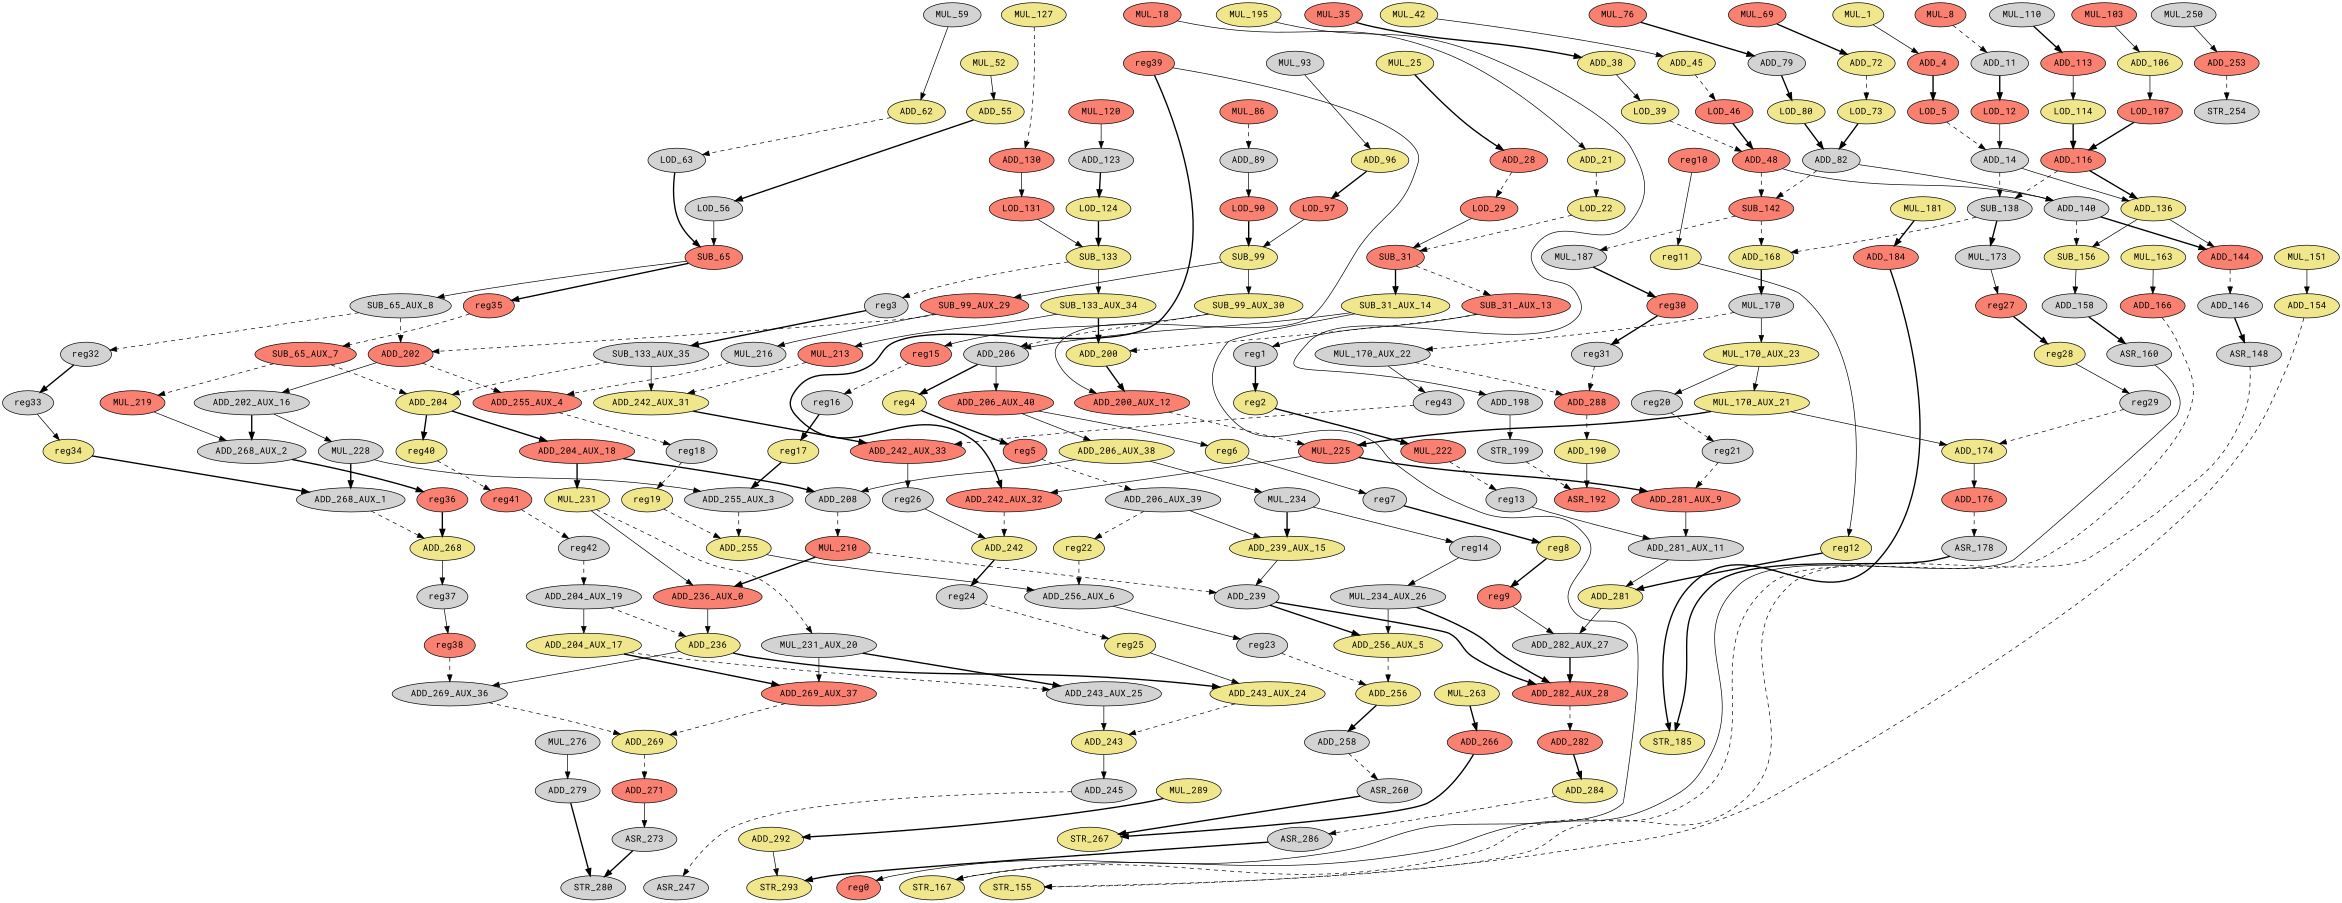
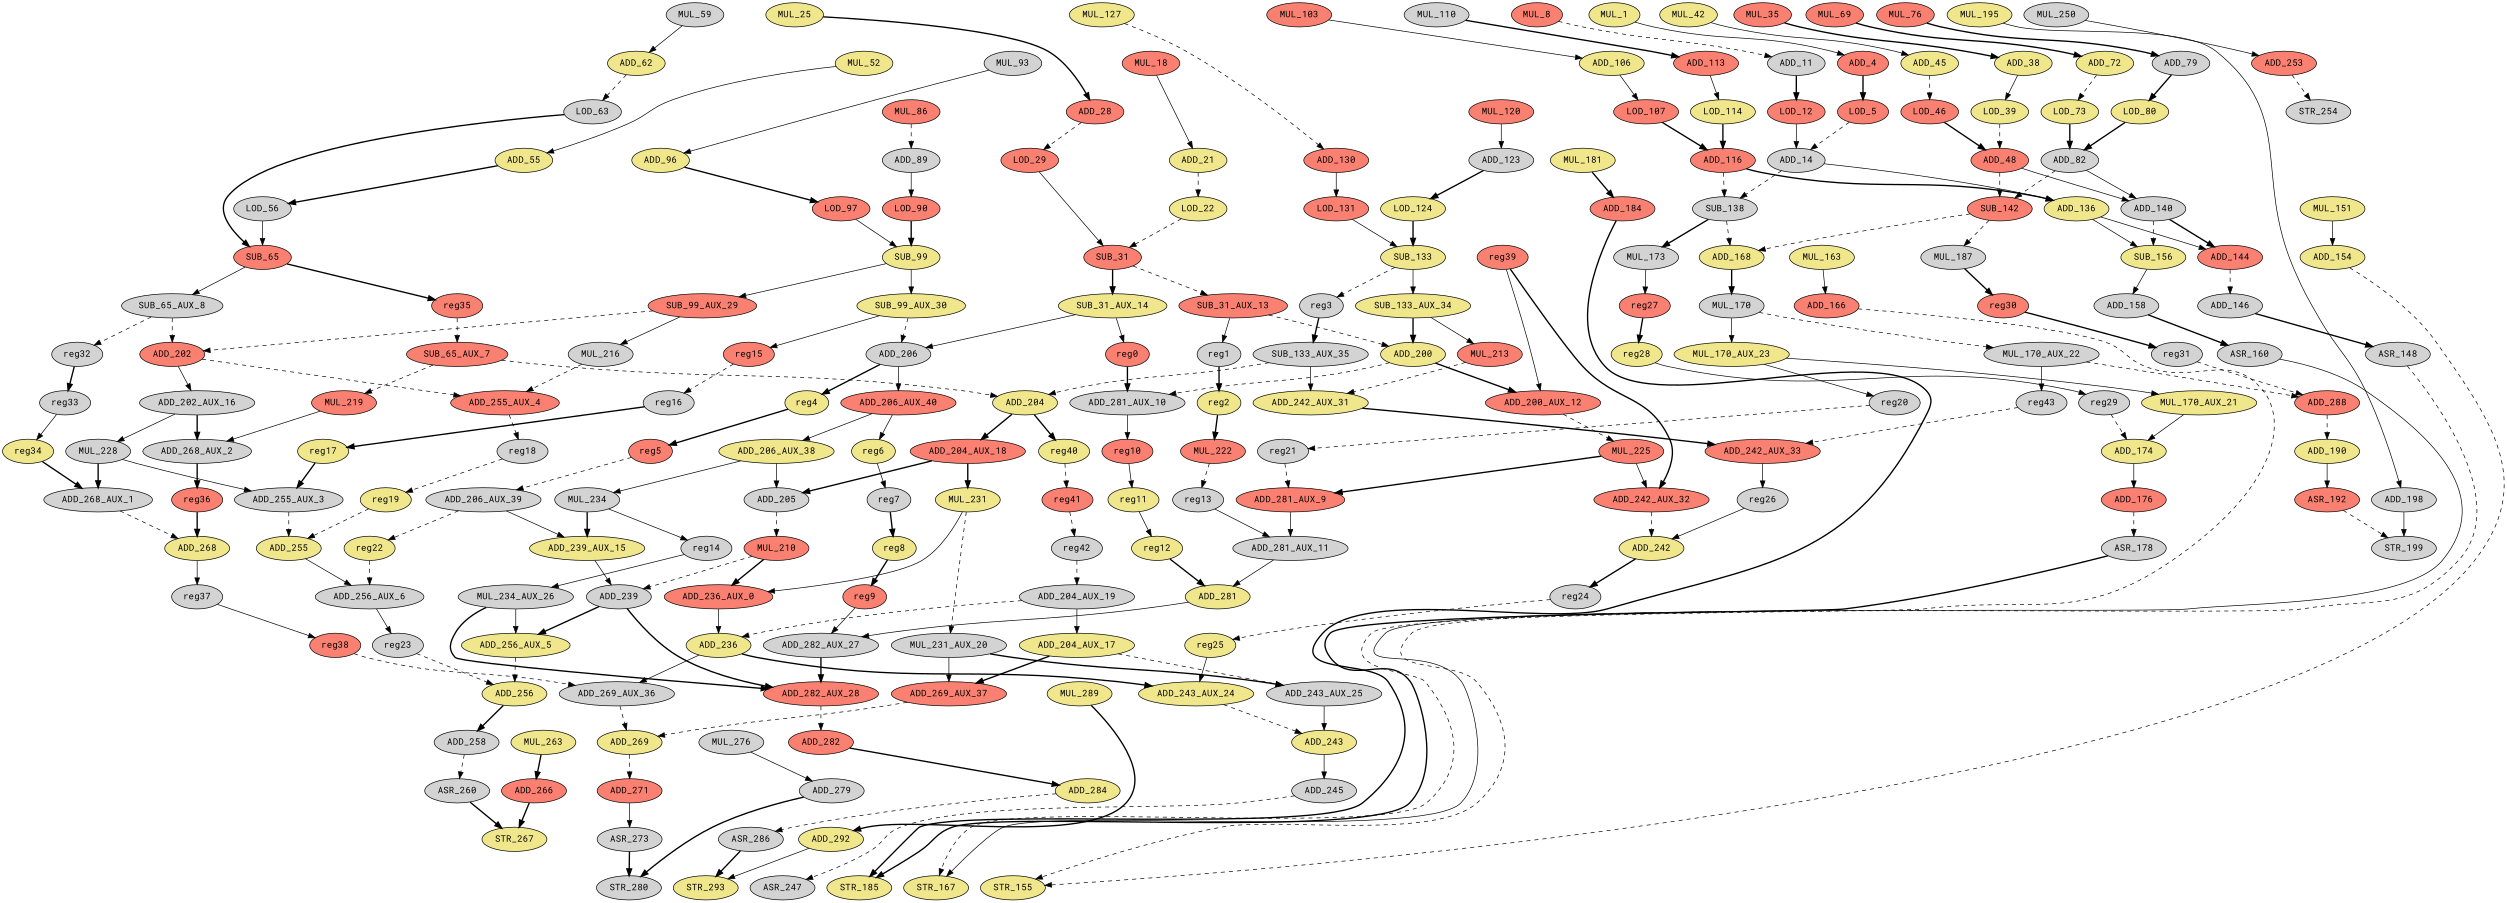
node "ADD_281_AUX_10": added
edge "MUL_170_AUX_21" -> "MUL_225": removed
edge "STR_199" -> "ASR_192": reversed
node "ADD_208": label "ADD_208" -> "ADD_205"
